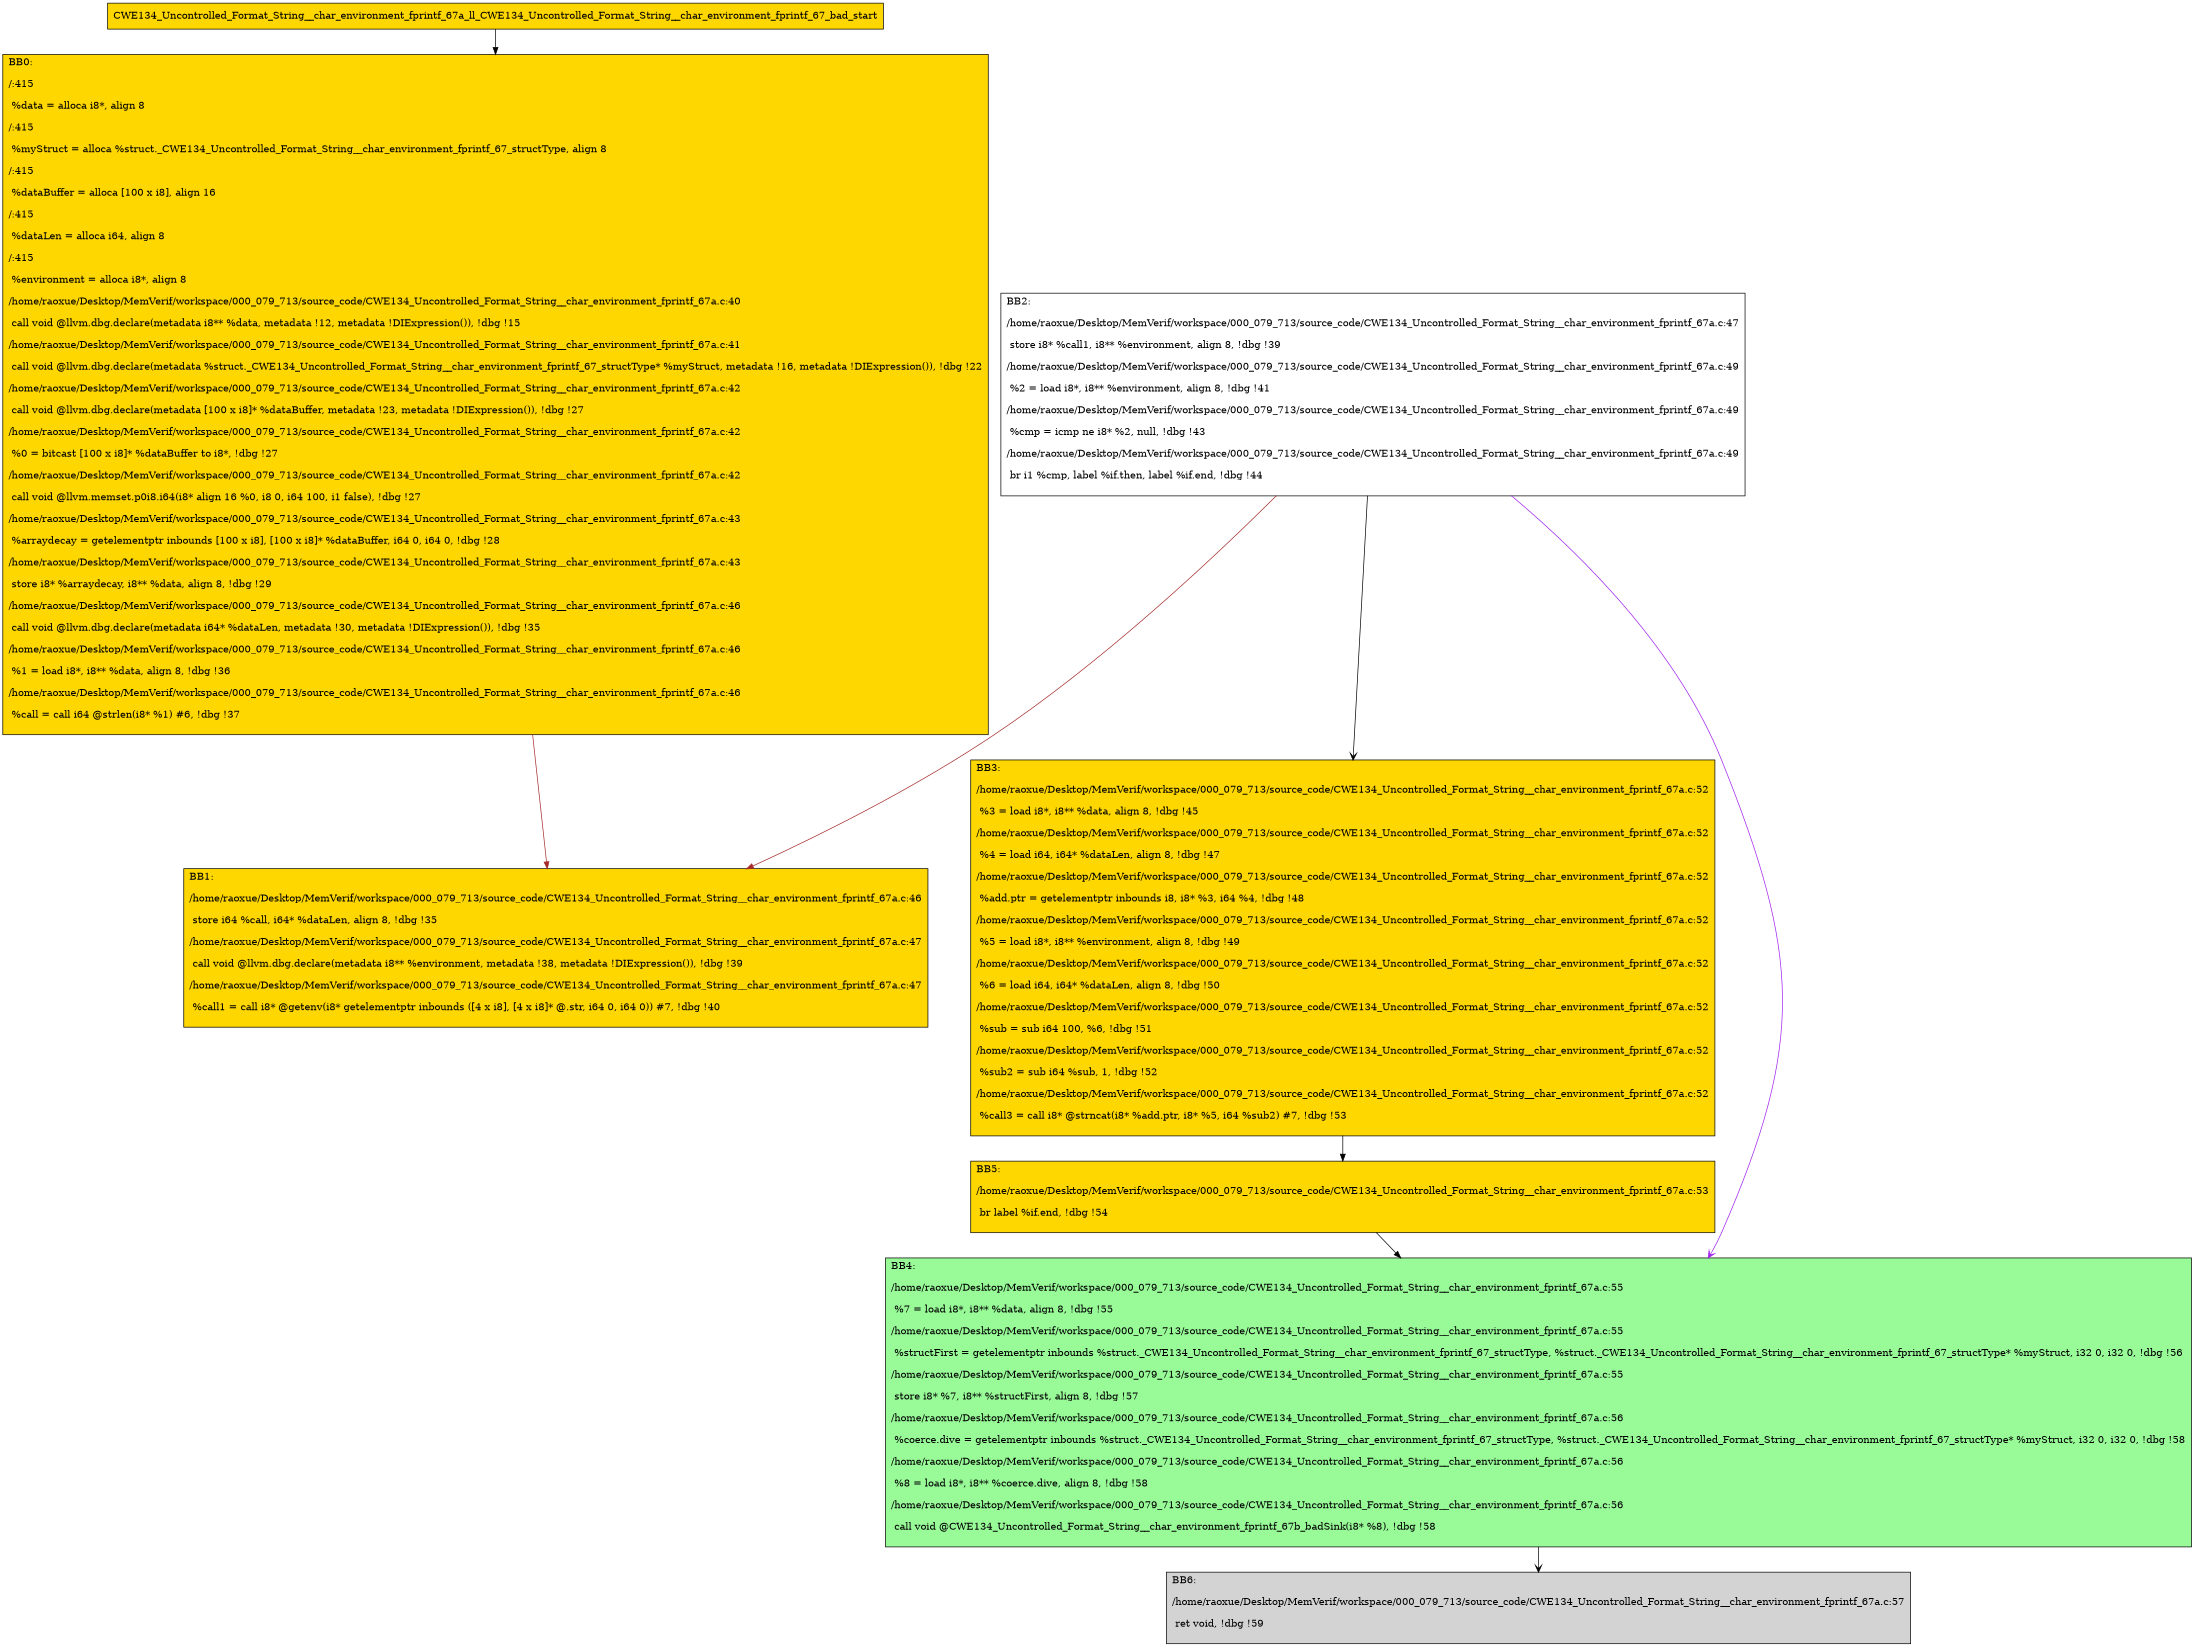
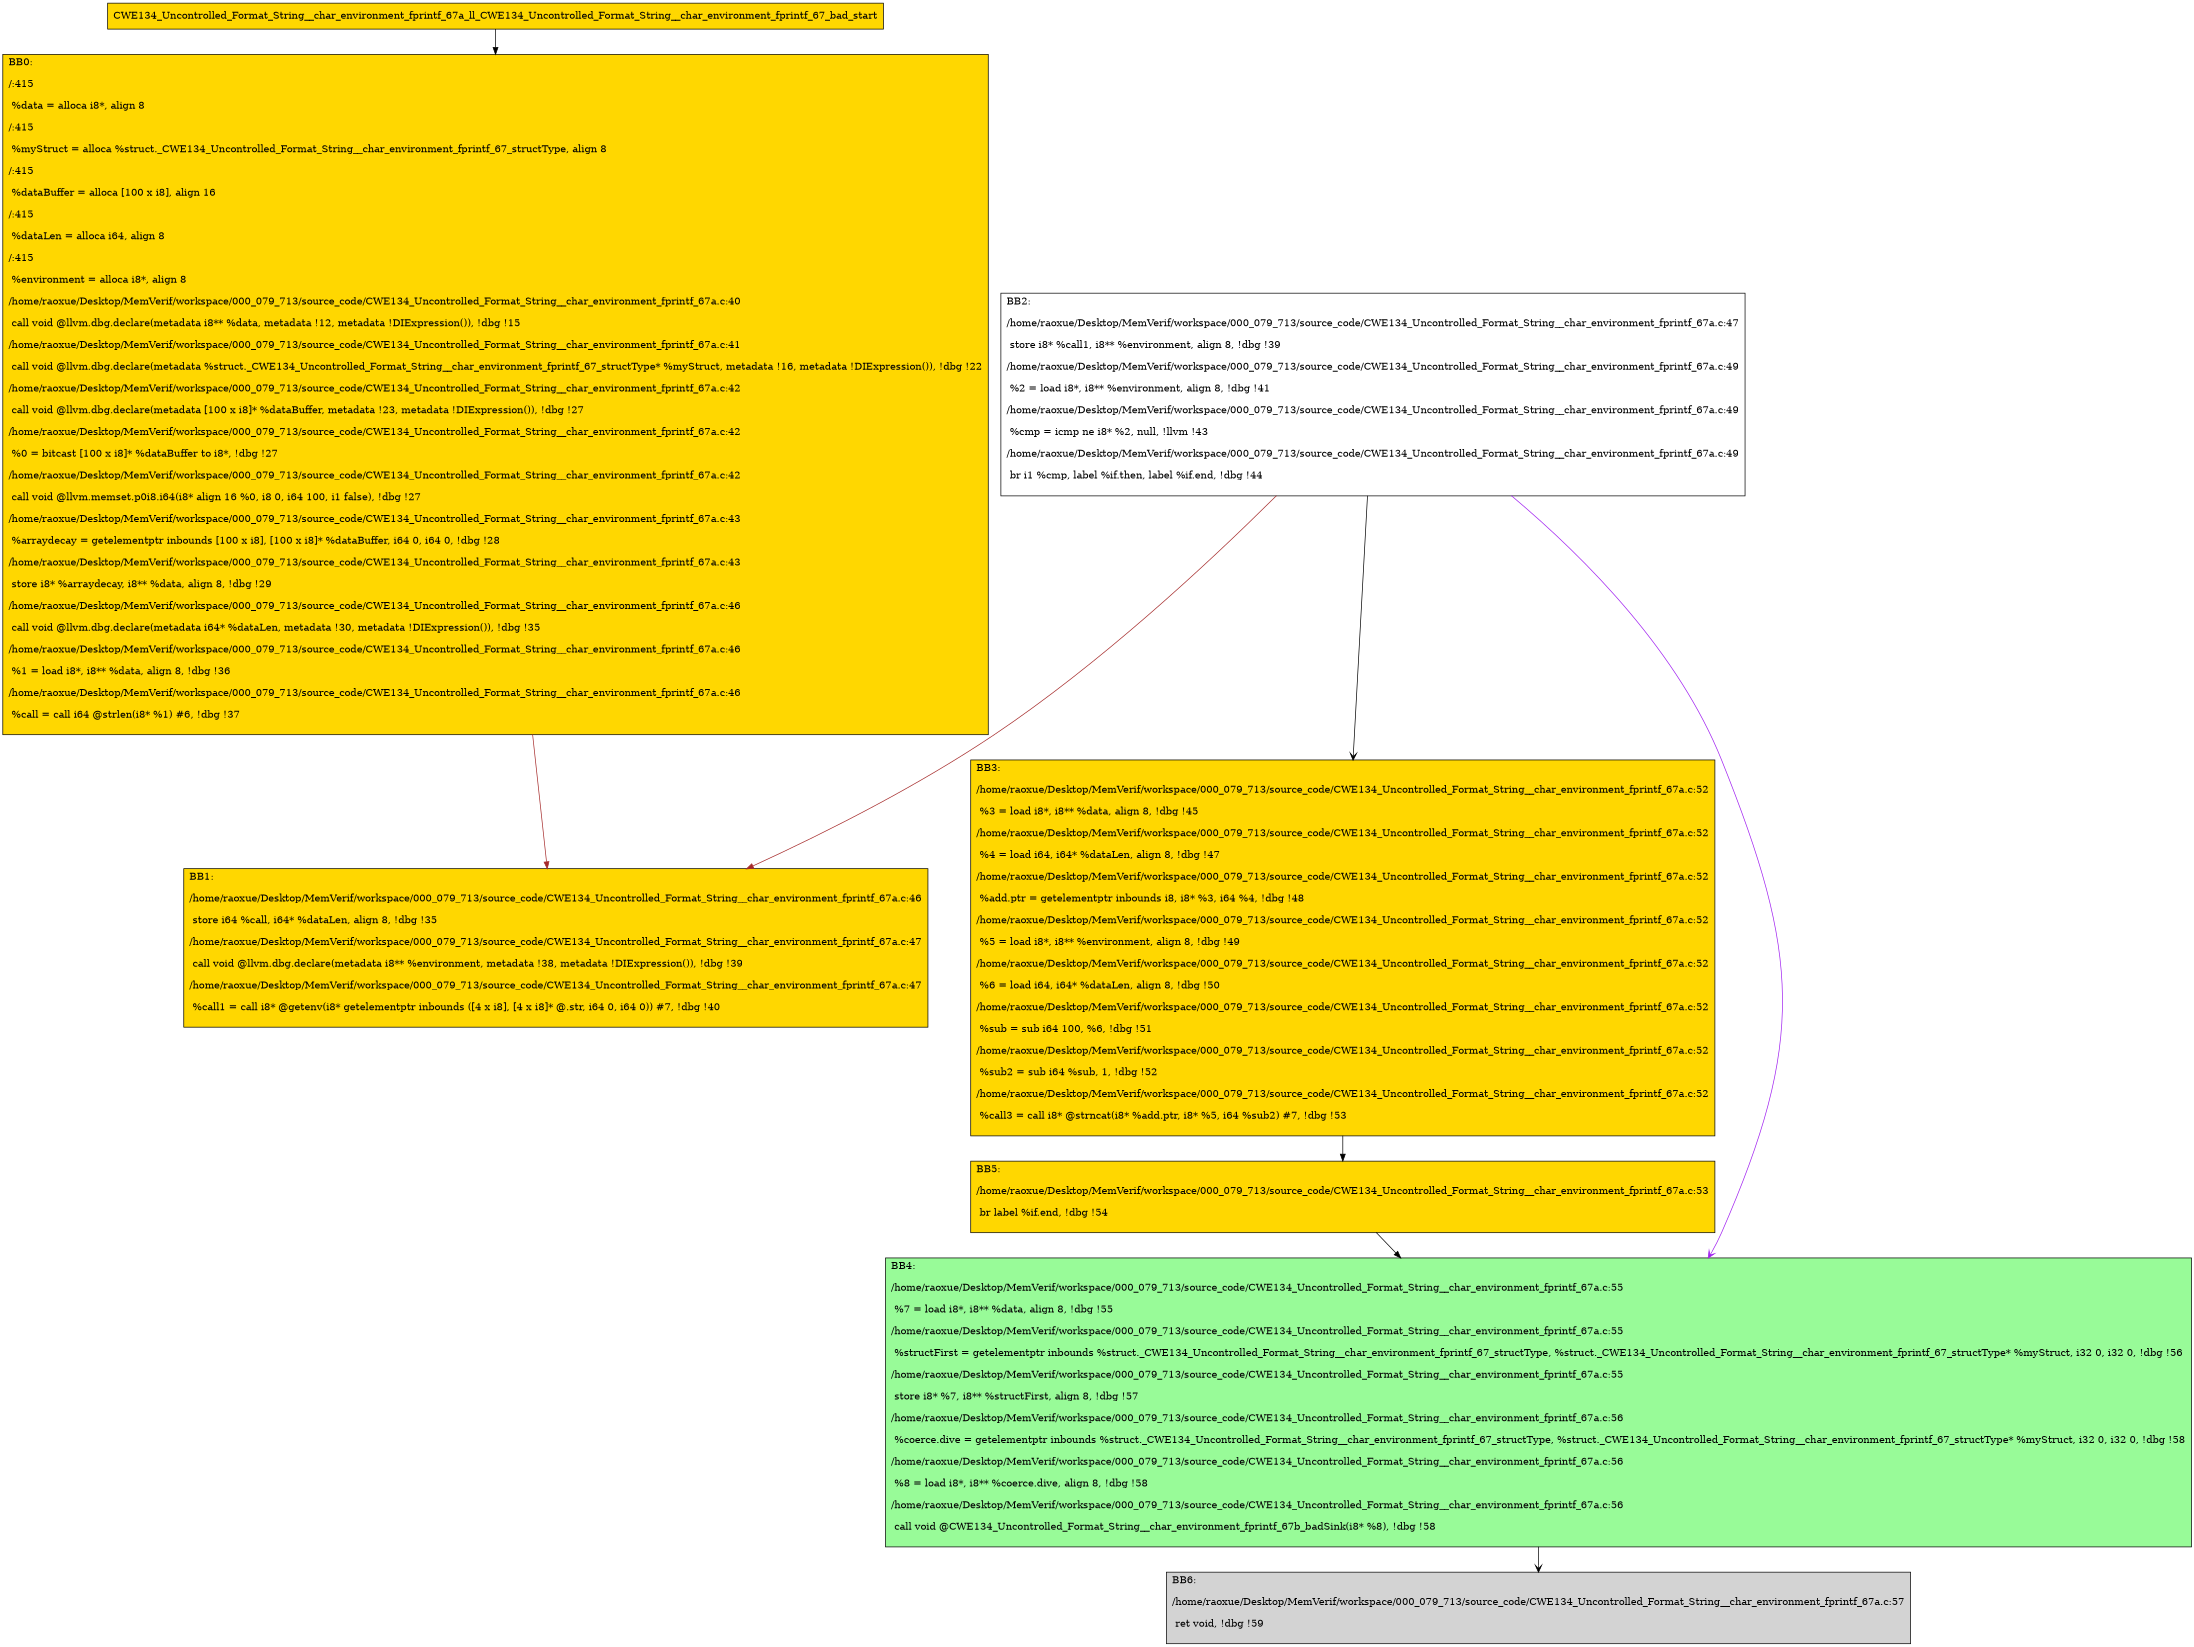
node "BB2:": text "%cmp = icmp ne i8* %2, null, !dbg !43" -> "%cmp = icmp ne i8* %2, null, !llvm !43"
